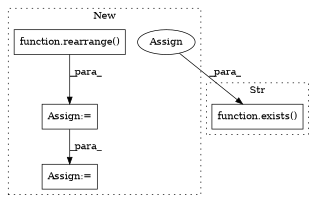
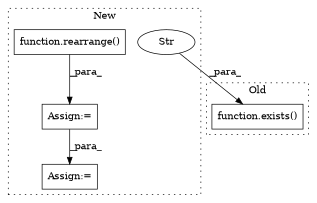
node "Assign": label "Assign" -> "Str"
cluster "Str": label "Str" -> "Old"
